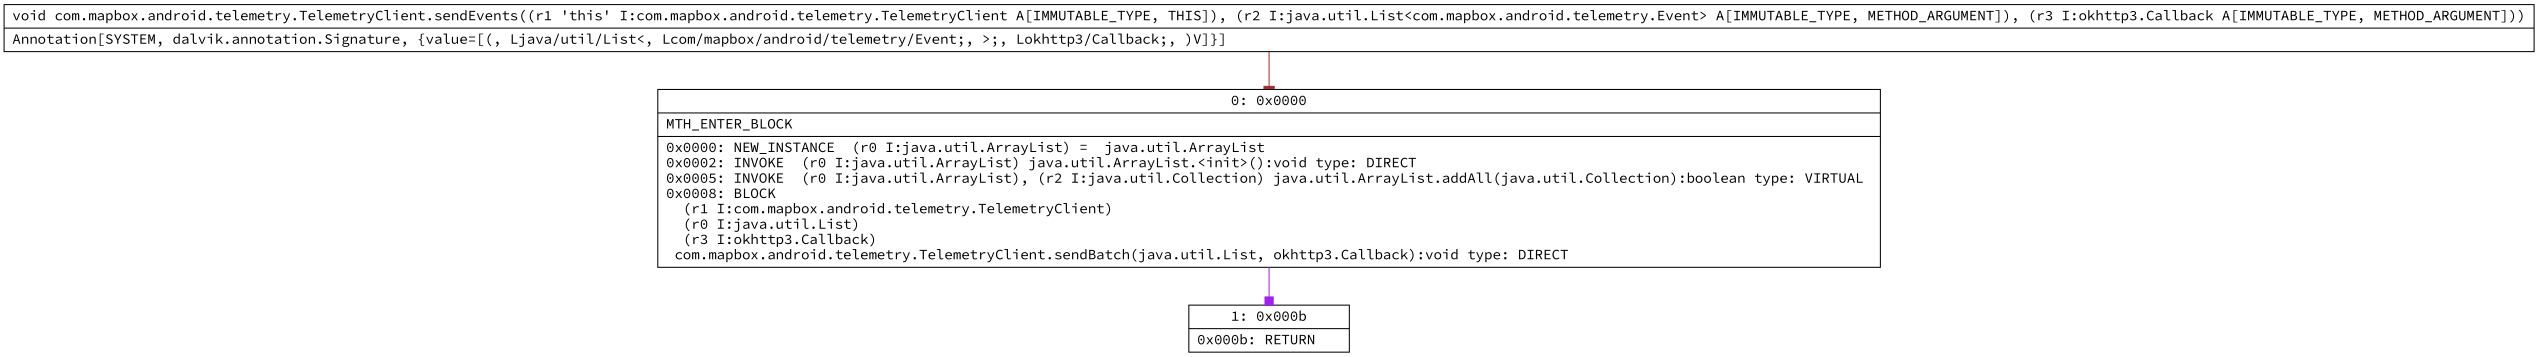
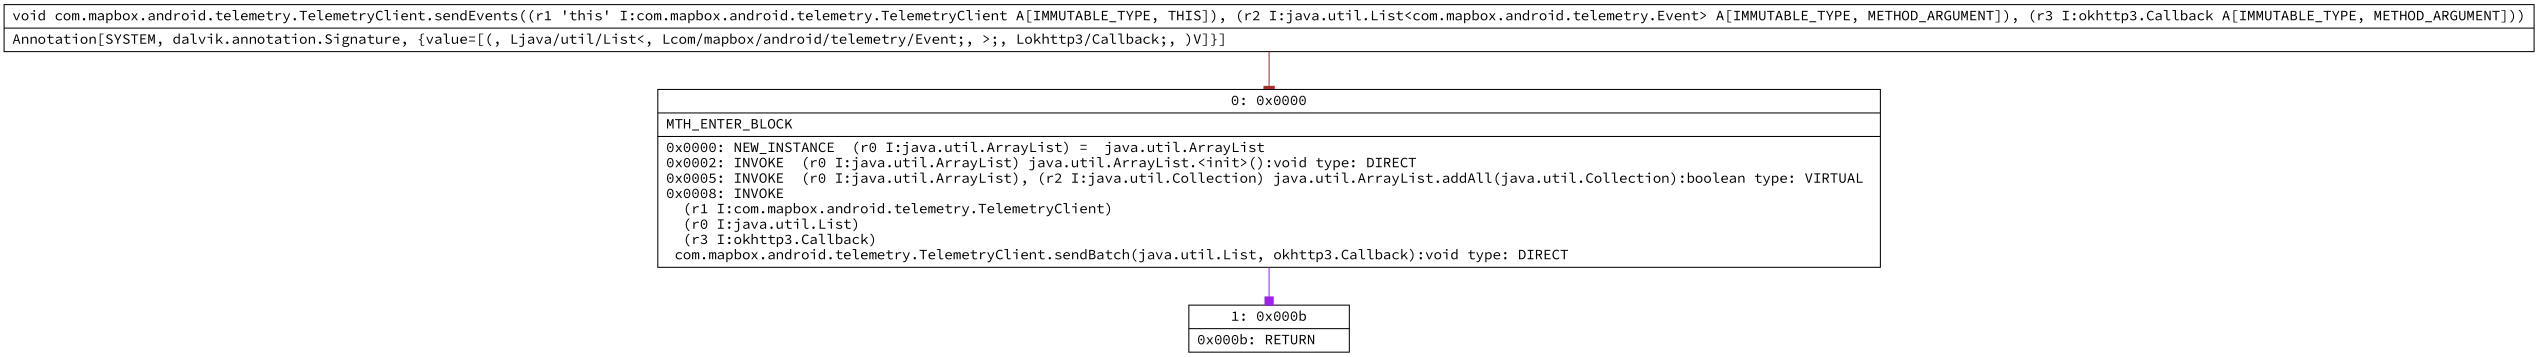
node "0: 0x0000": text "0x0008: BLOCK" -> "0x0008: INVOKE"
